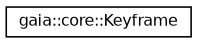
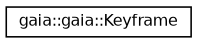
node "gaia::core::Keyframe": label "gaia::core::Keyframe" -> "gaia::gaia::Keyframe"
